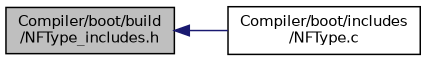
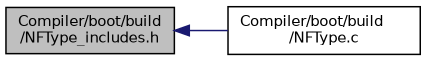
node "Compiler/boot/includes /NFType.c": label "Compiler/boot/includes /NFType.c" -> "Compiler/boot/build /NFType.c"
